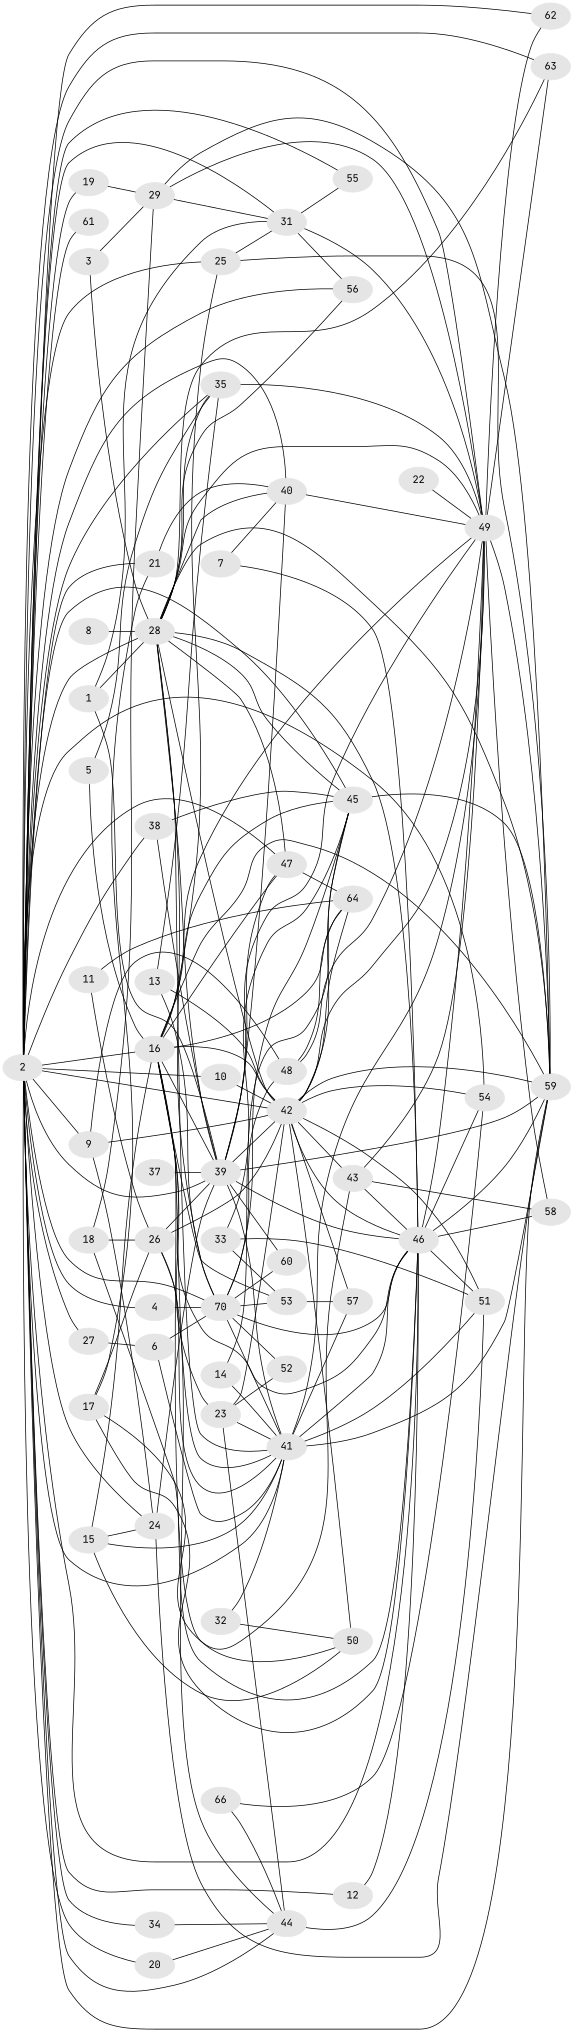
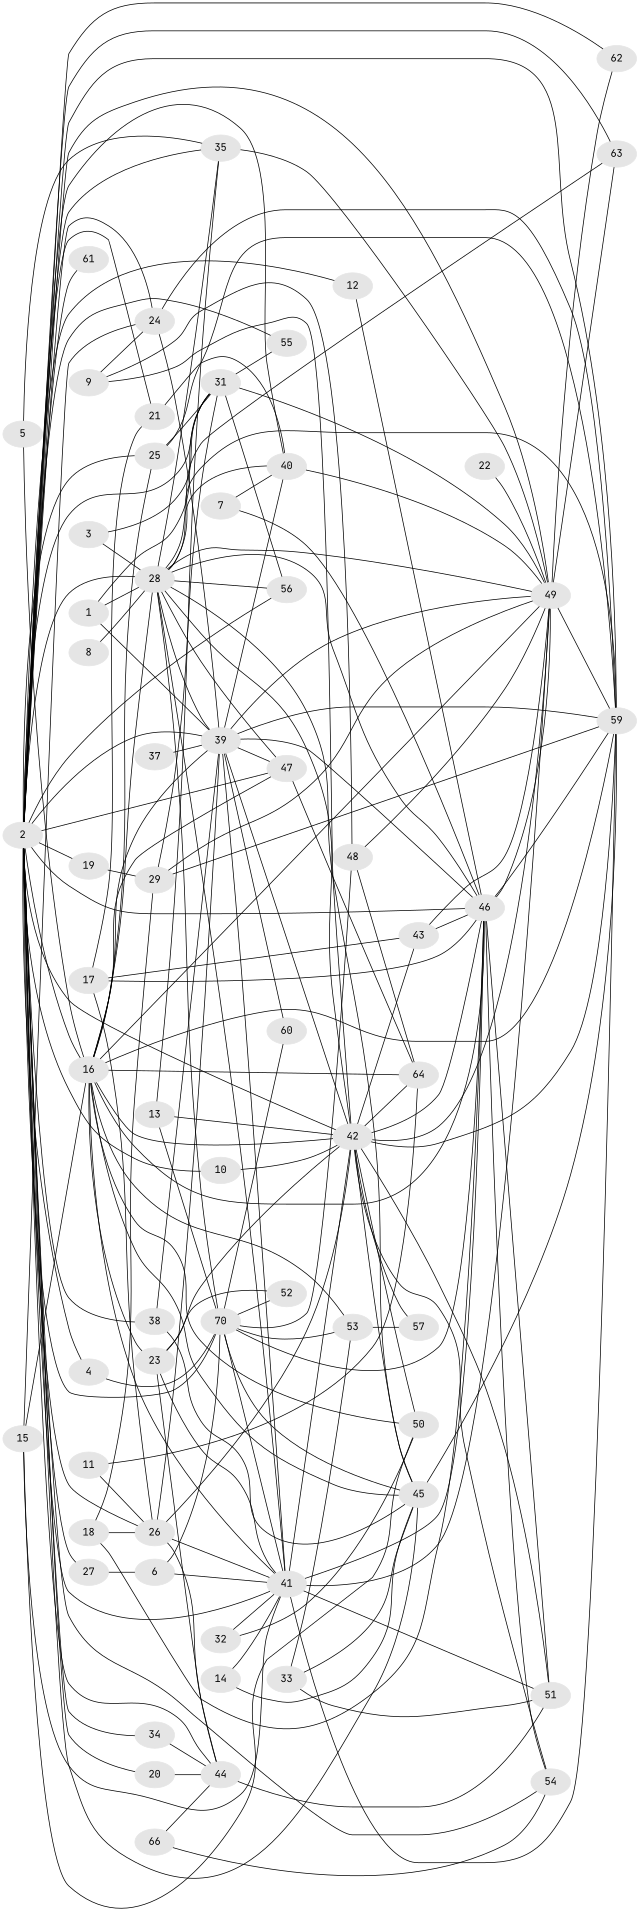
edge "29" -- "3": now "31" -- "3"
edge "28" -- "16": added
edge "2" -- "9": now "2" -- "26"
node "58": removed
edge "57" -- "41": now "42" -- "41"
